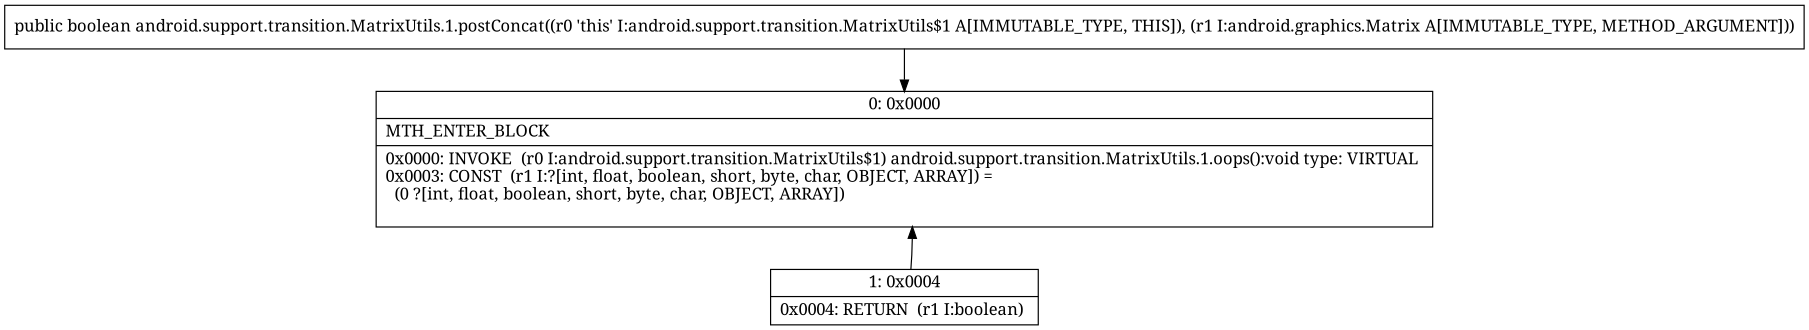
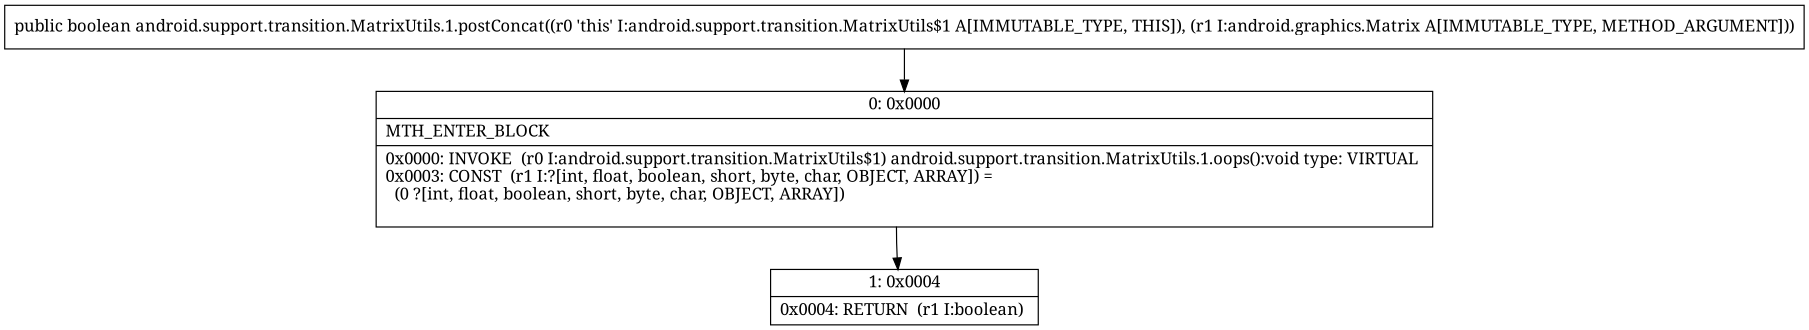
edge "1: 0x0004" -> "0: 0x0000": reversed
